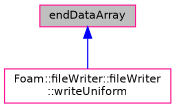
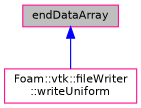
node "Foam::fileWriter::fileWriter ::writeUniform": label "Foam::fileWriter::fileWriter ::writeUniform" -> "Foam::vtk::fileWriter ::writeUniform"
